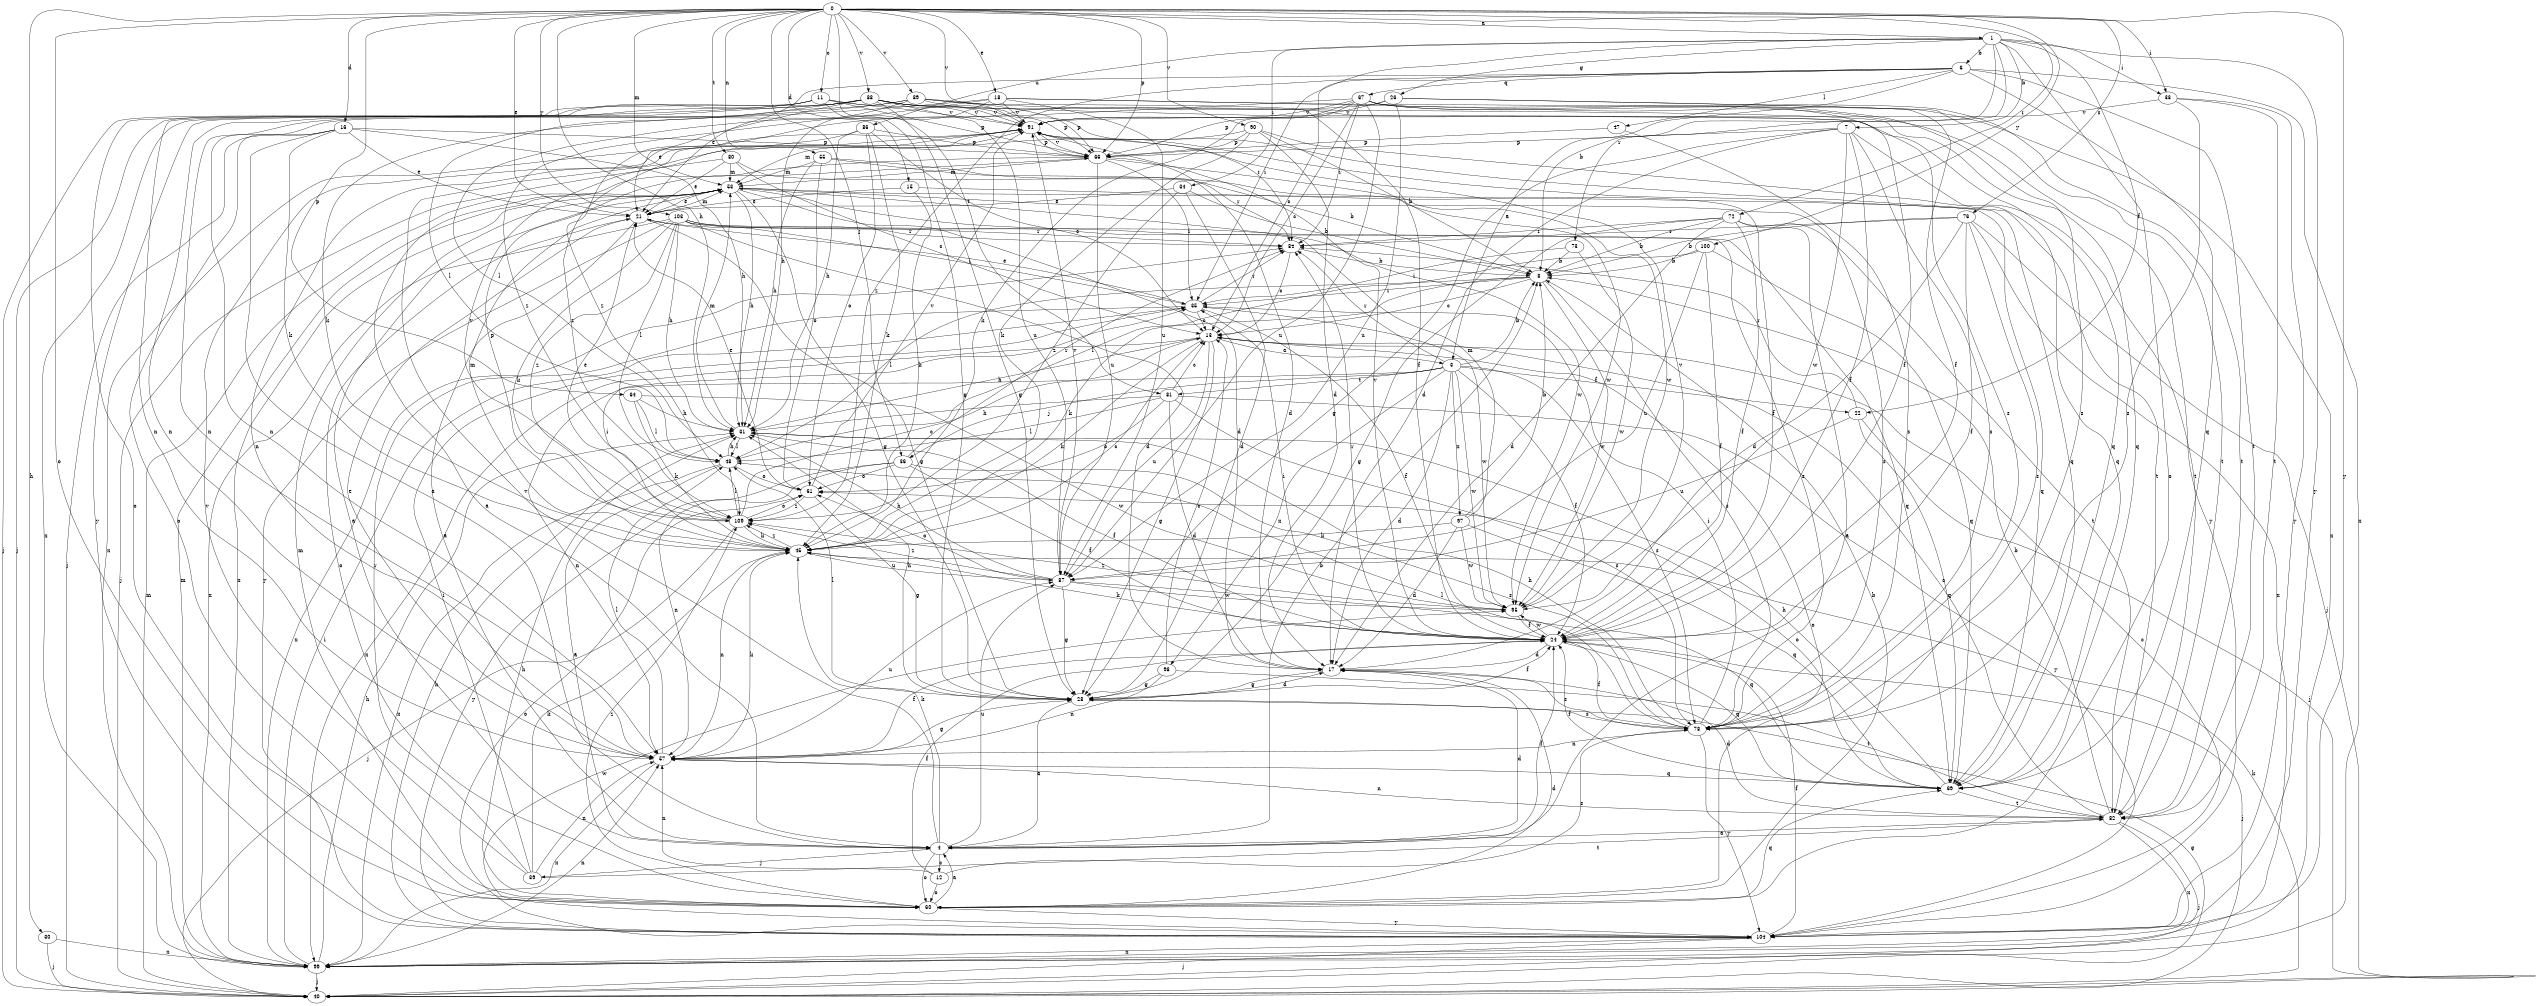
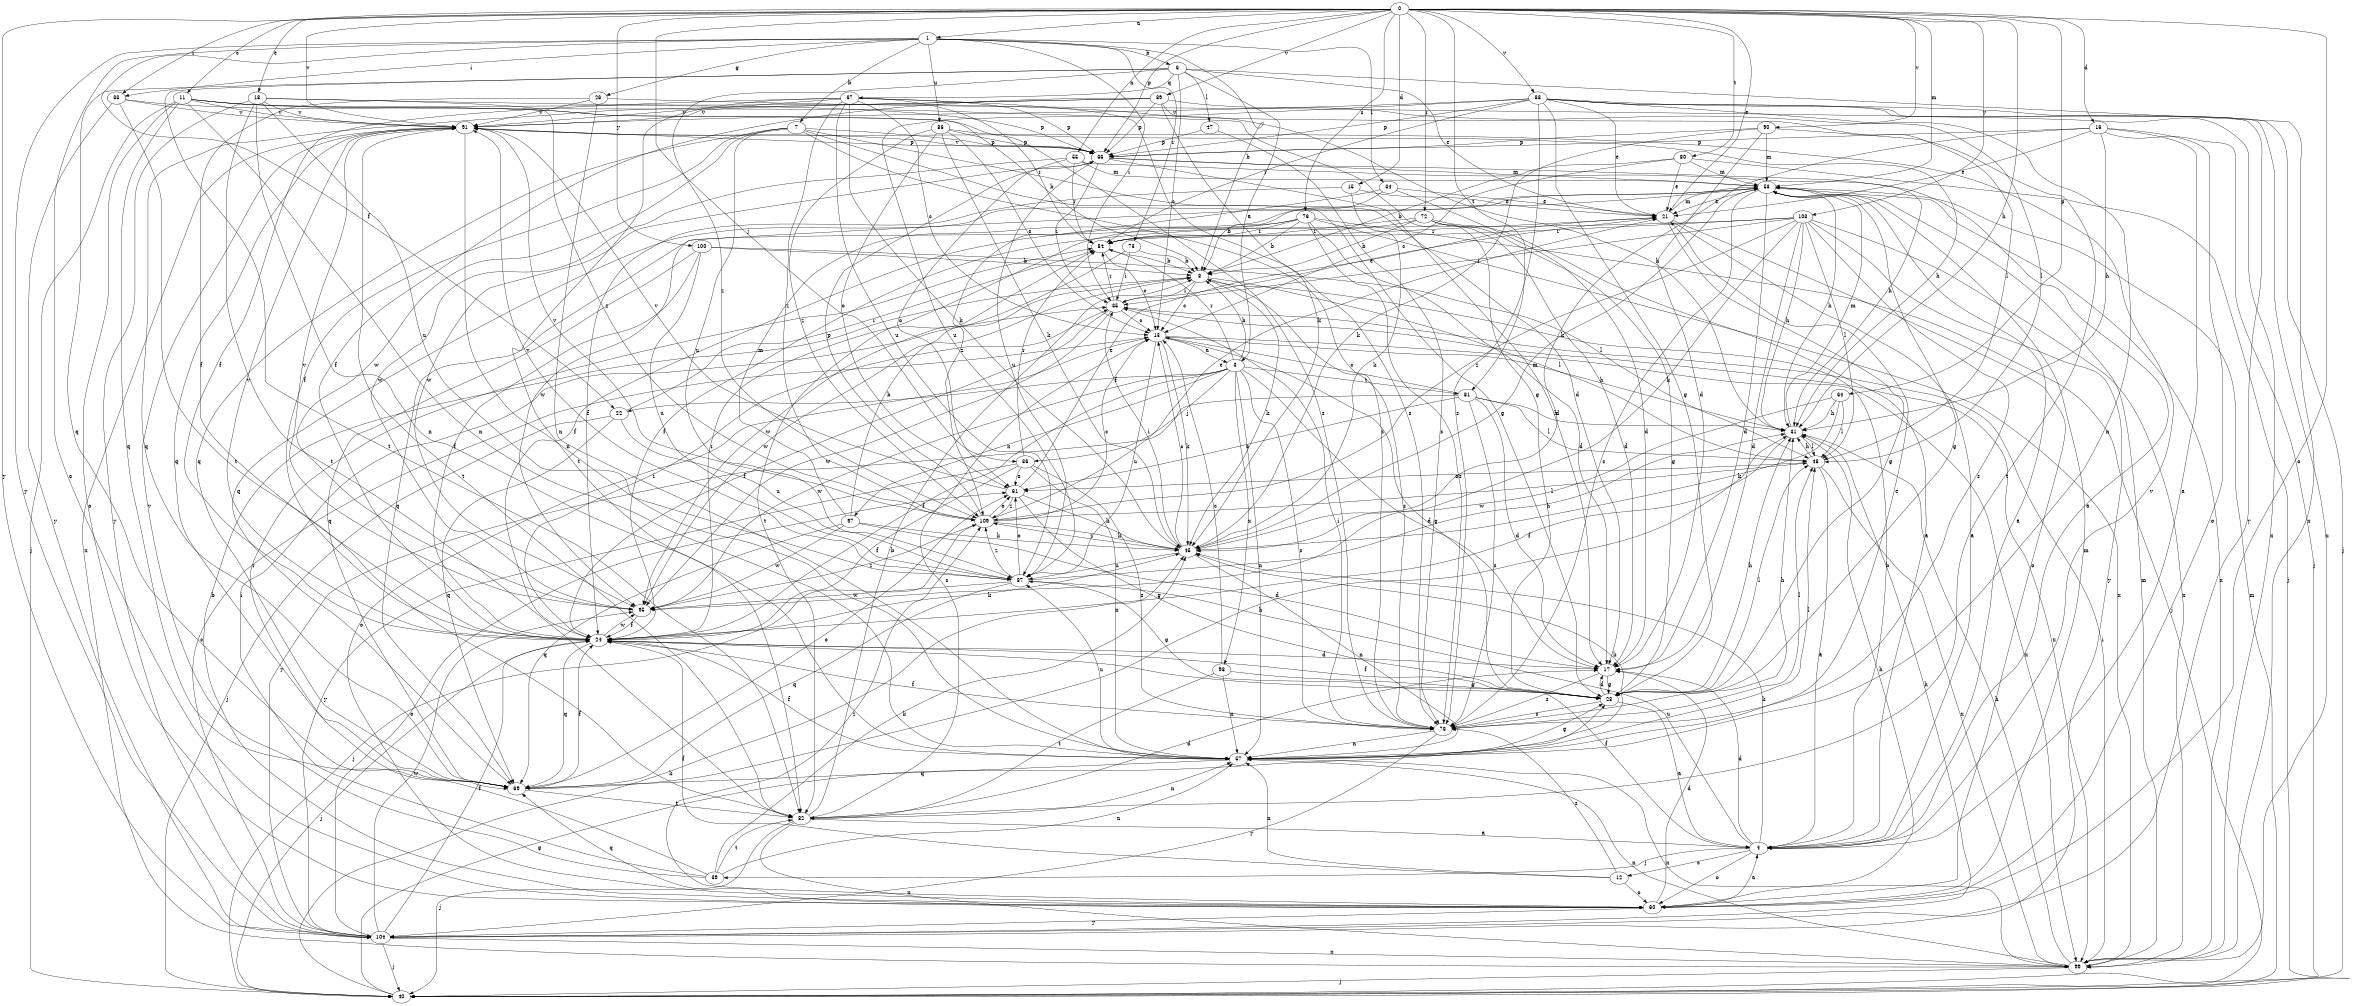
edge "90" -> "8": now "11" -> "8"
edge "26" -> "87": now "7" -> "87"
edge "72" -> "82": now "76" -> "82"
edge "34" -> "28": now "34" -> "17"
edge "61" -> "45": added, label "k"
node "30": removed
